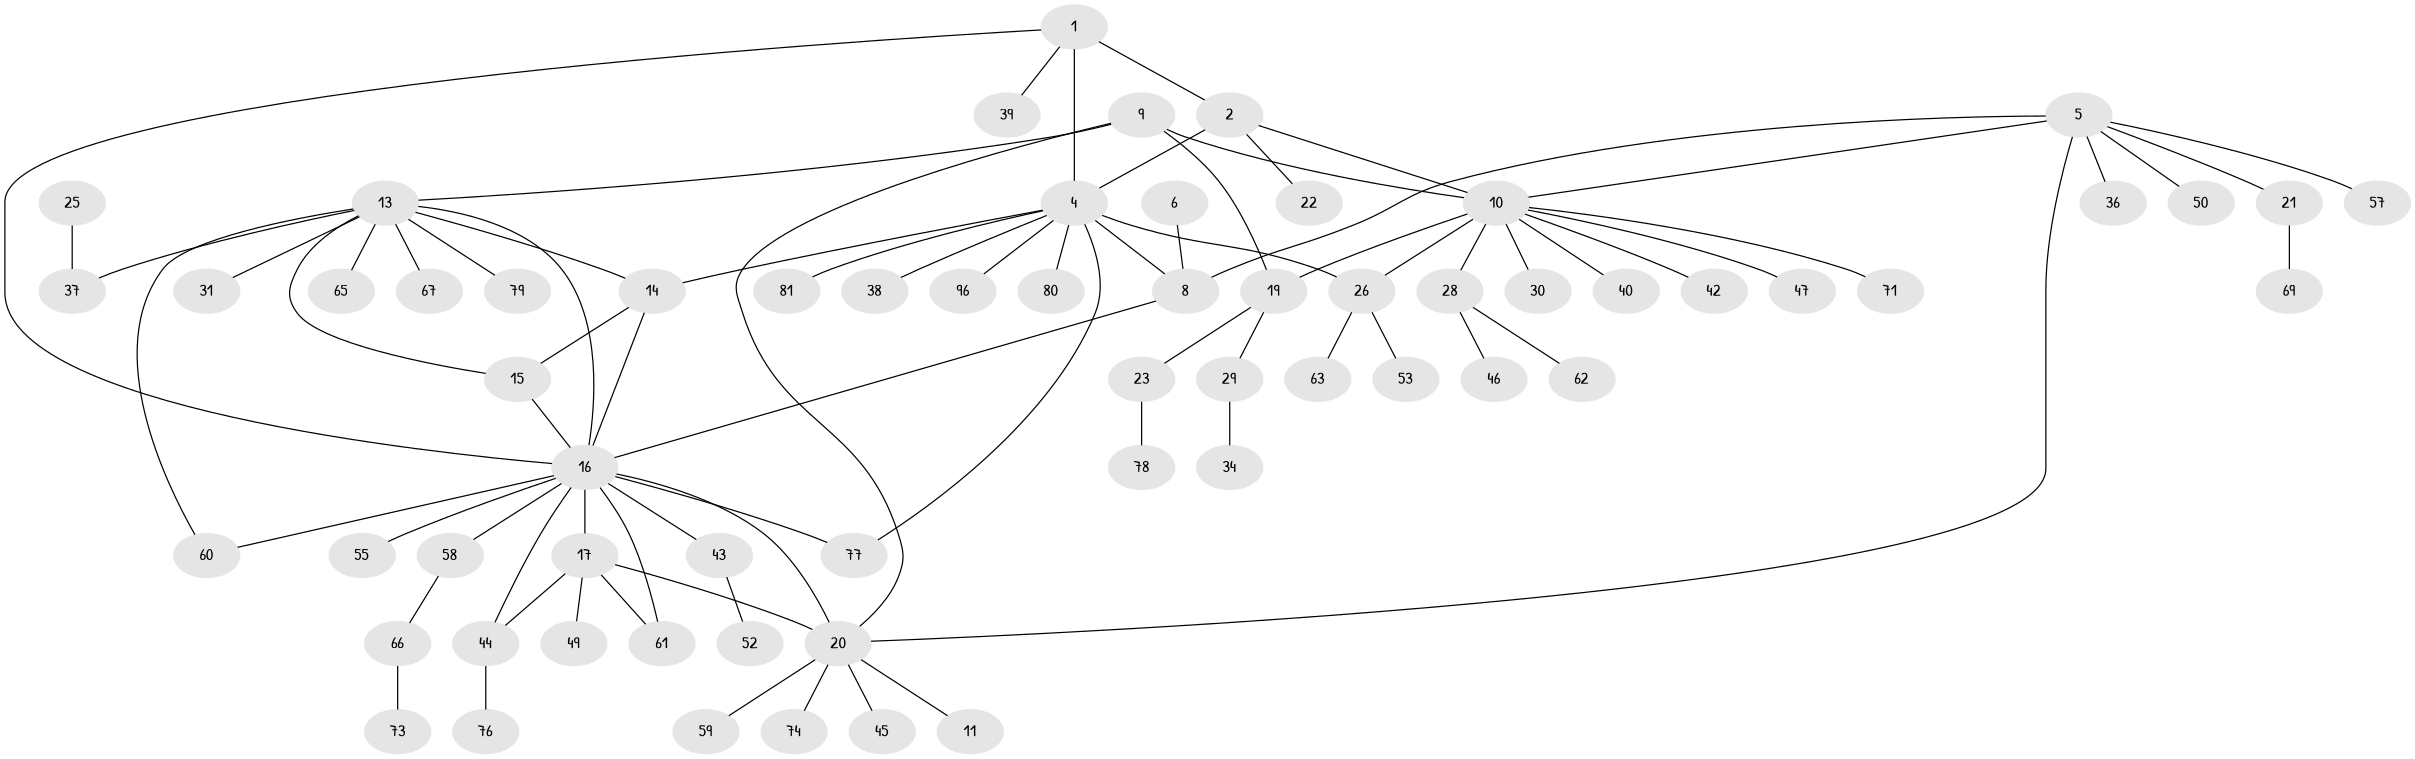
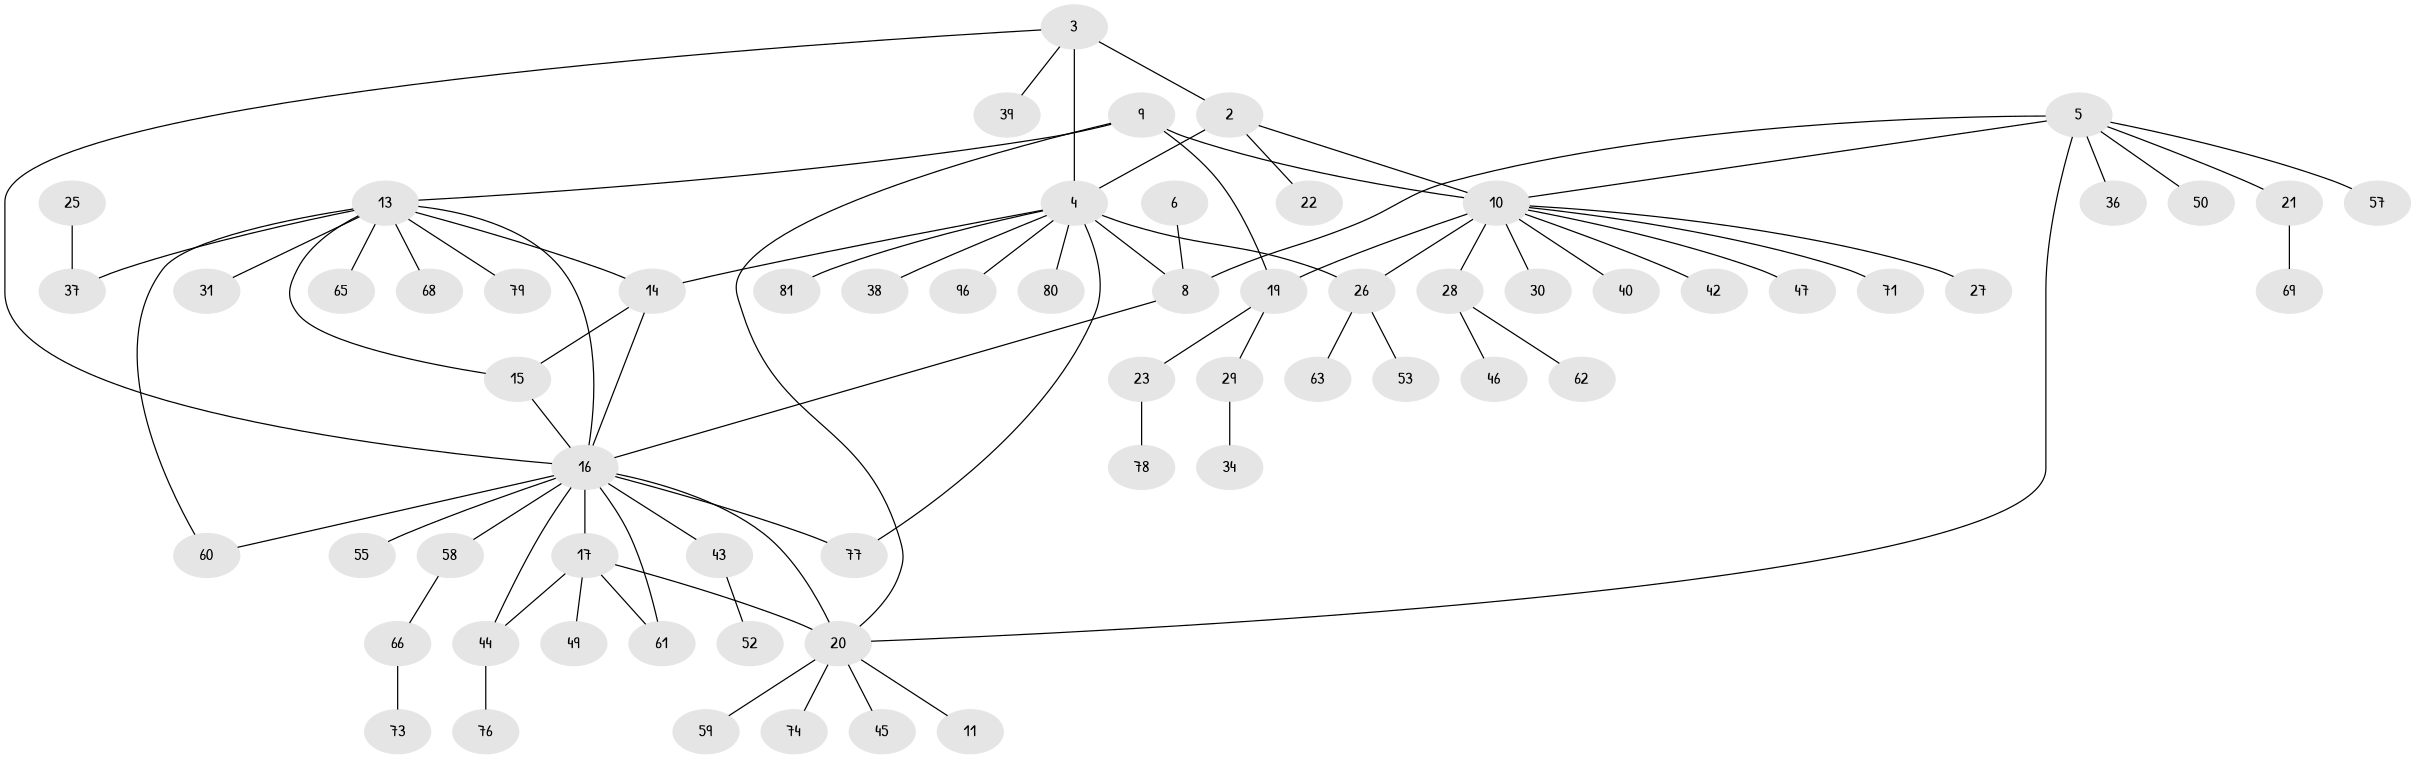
node "1": label "1" -> "3"
node "67": label "67" -> "68"
node "27": added
